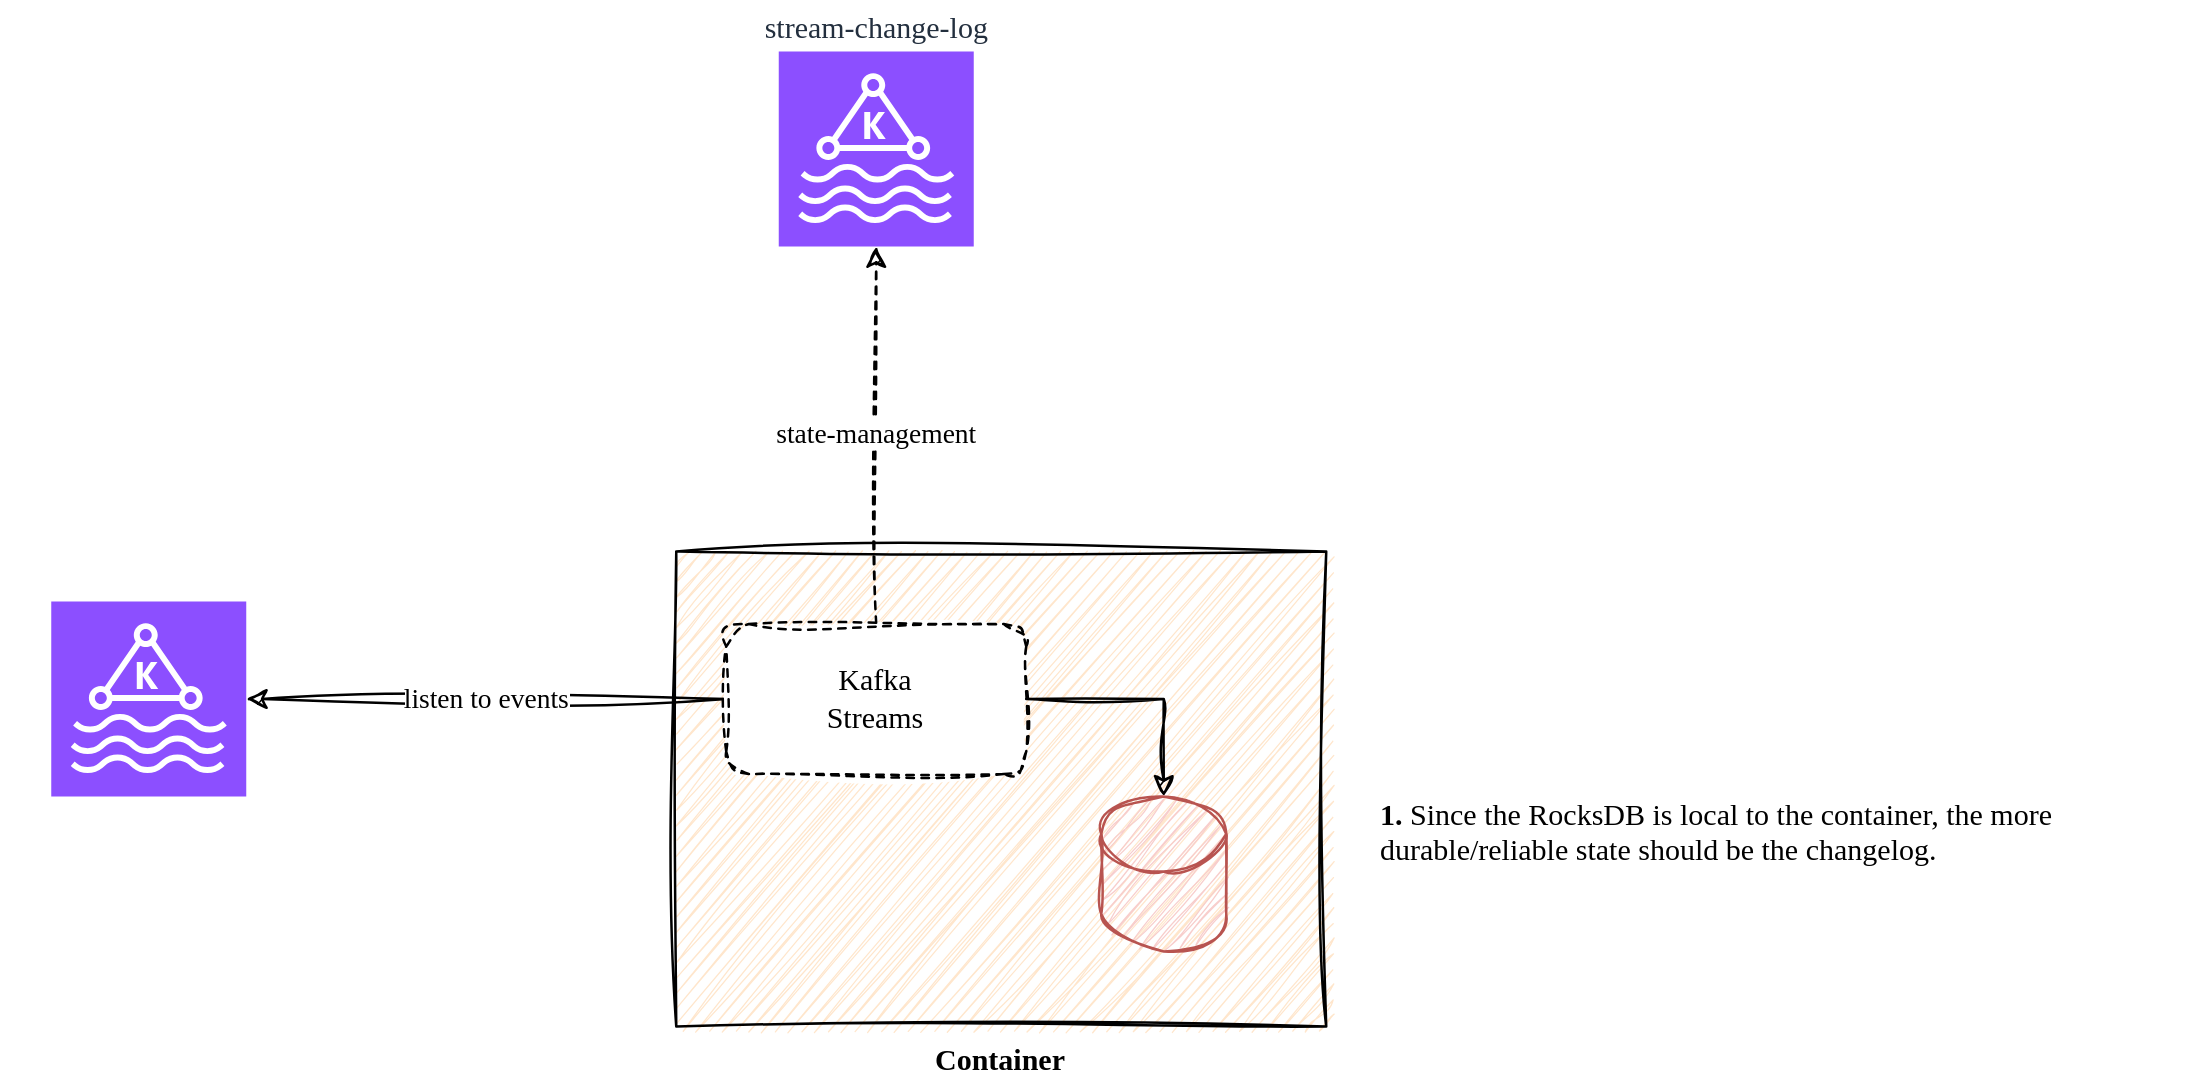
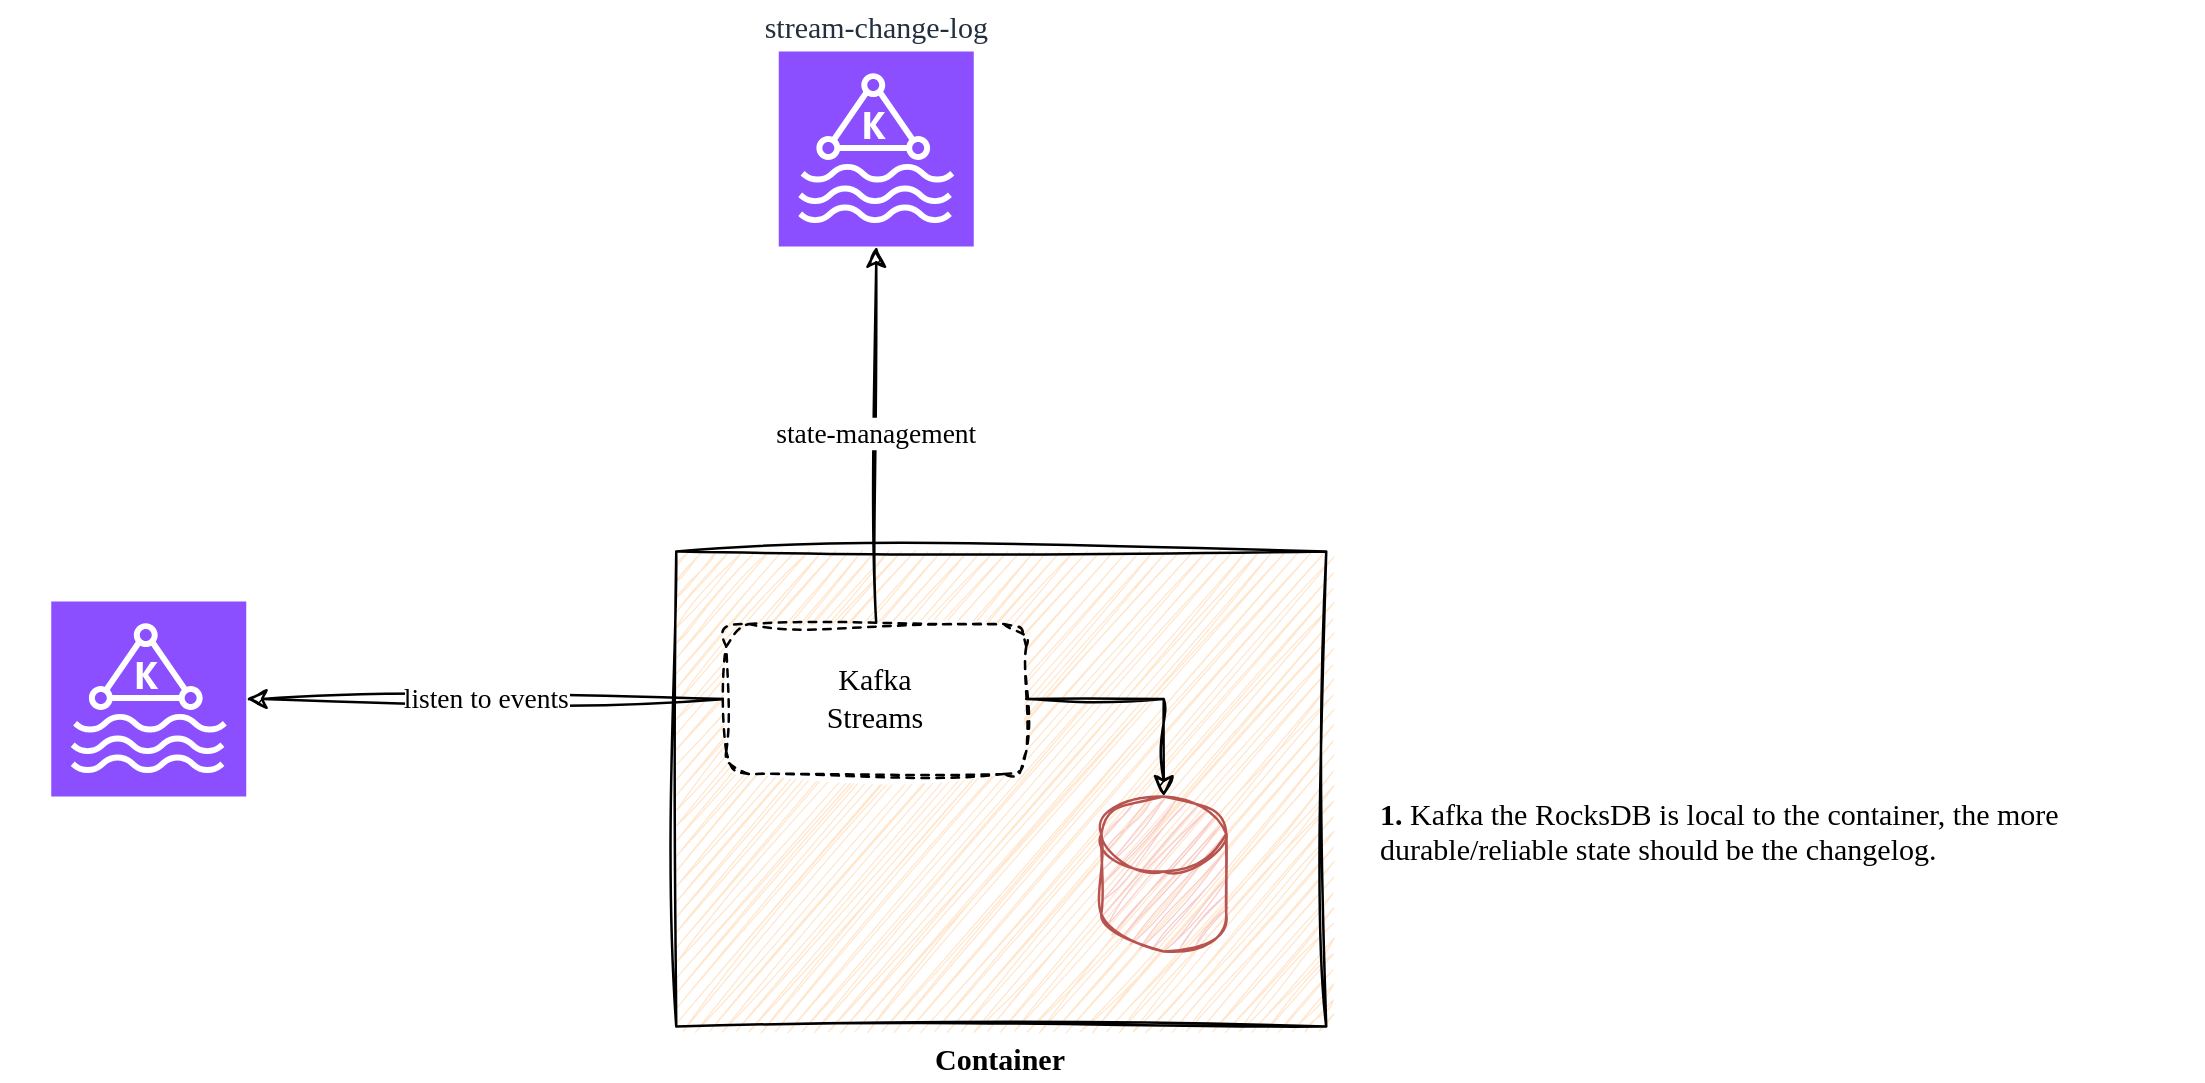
edge "Kafka Streams" -> "stream-change-log": style dashed -> solid
node "1. Since the RocksDB is local to the container, the more durable/reliable state should be the changelog.": label "1. Since the RocksDB is local to the container, the more durable/reliable state should be the changelog." -> "1. Kafka the RocksDB is local to the container, the more durable/reliable state should be the changelog."
